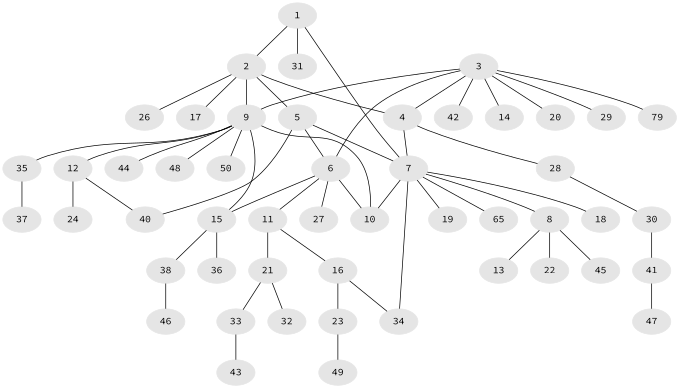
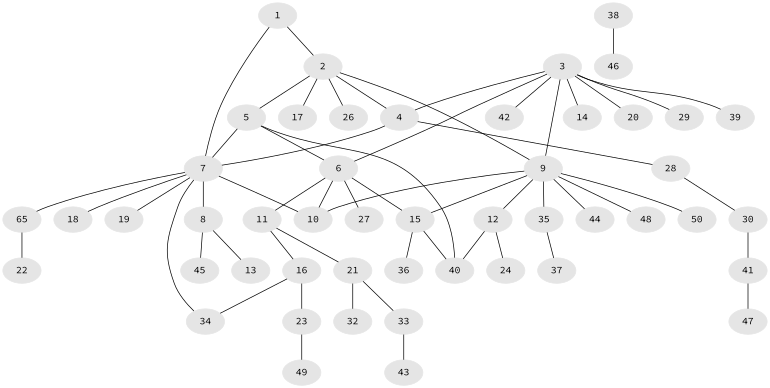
node "31": removed
node "79": label "79" -> "39"
edge "15" -- "38": now "15" -- "40"
edge "8" -- "22": now "65" -- "22"
